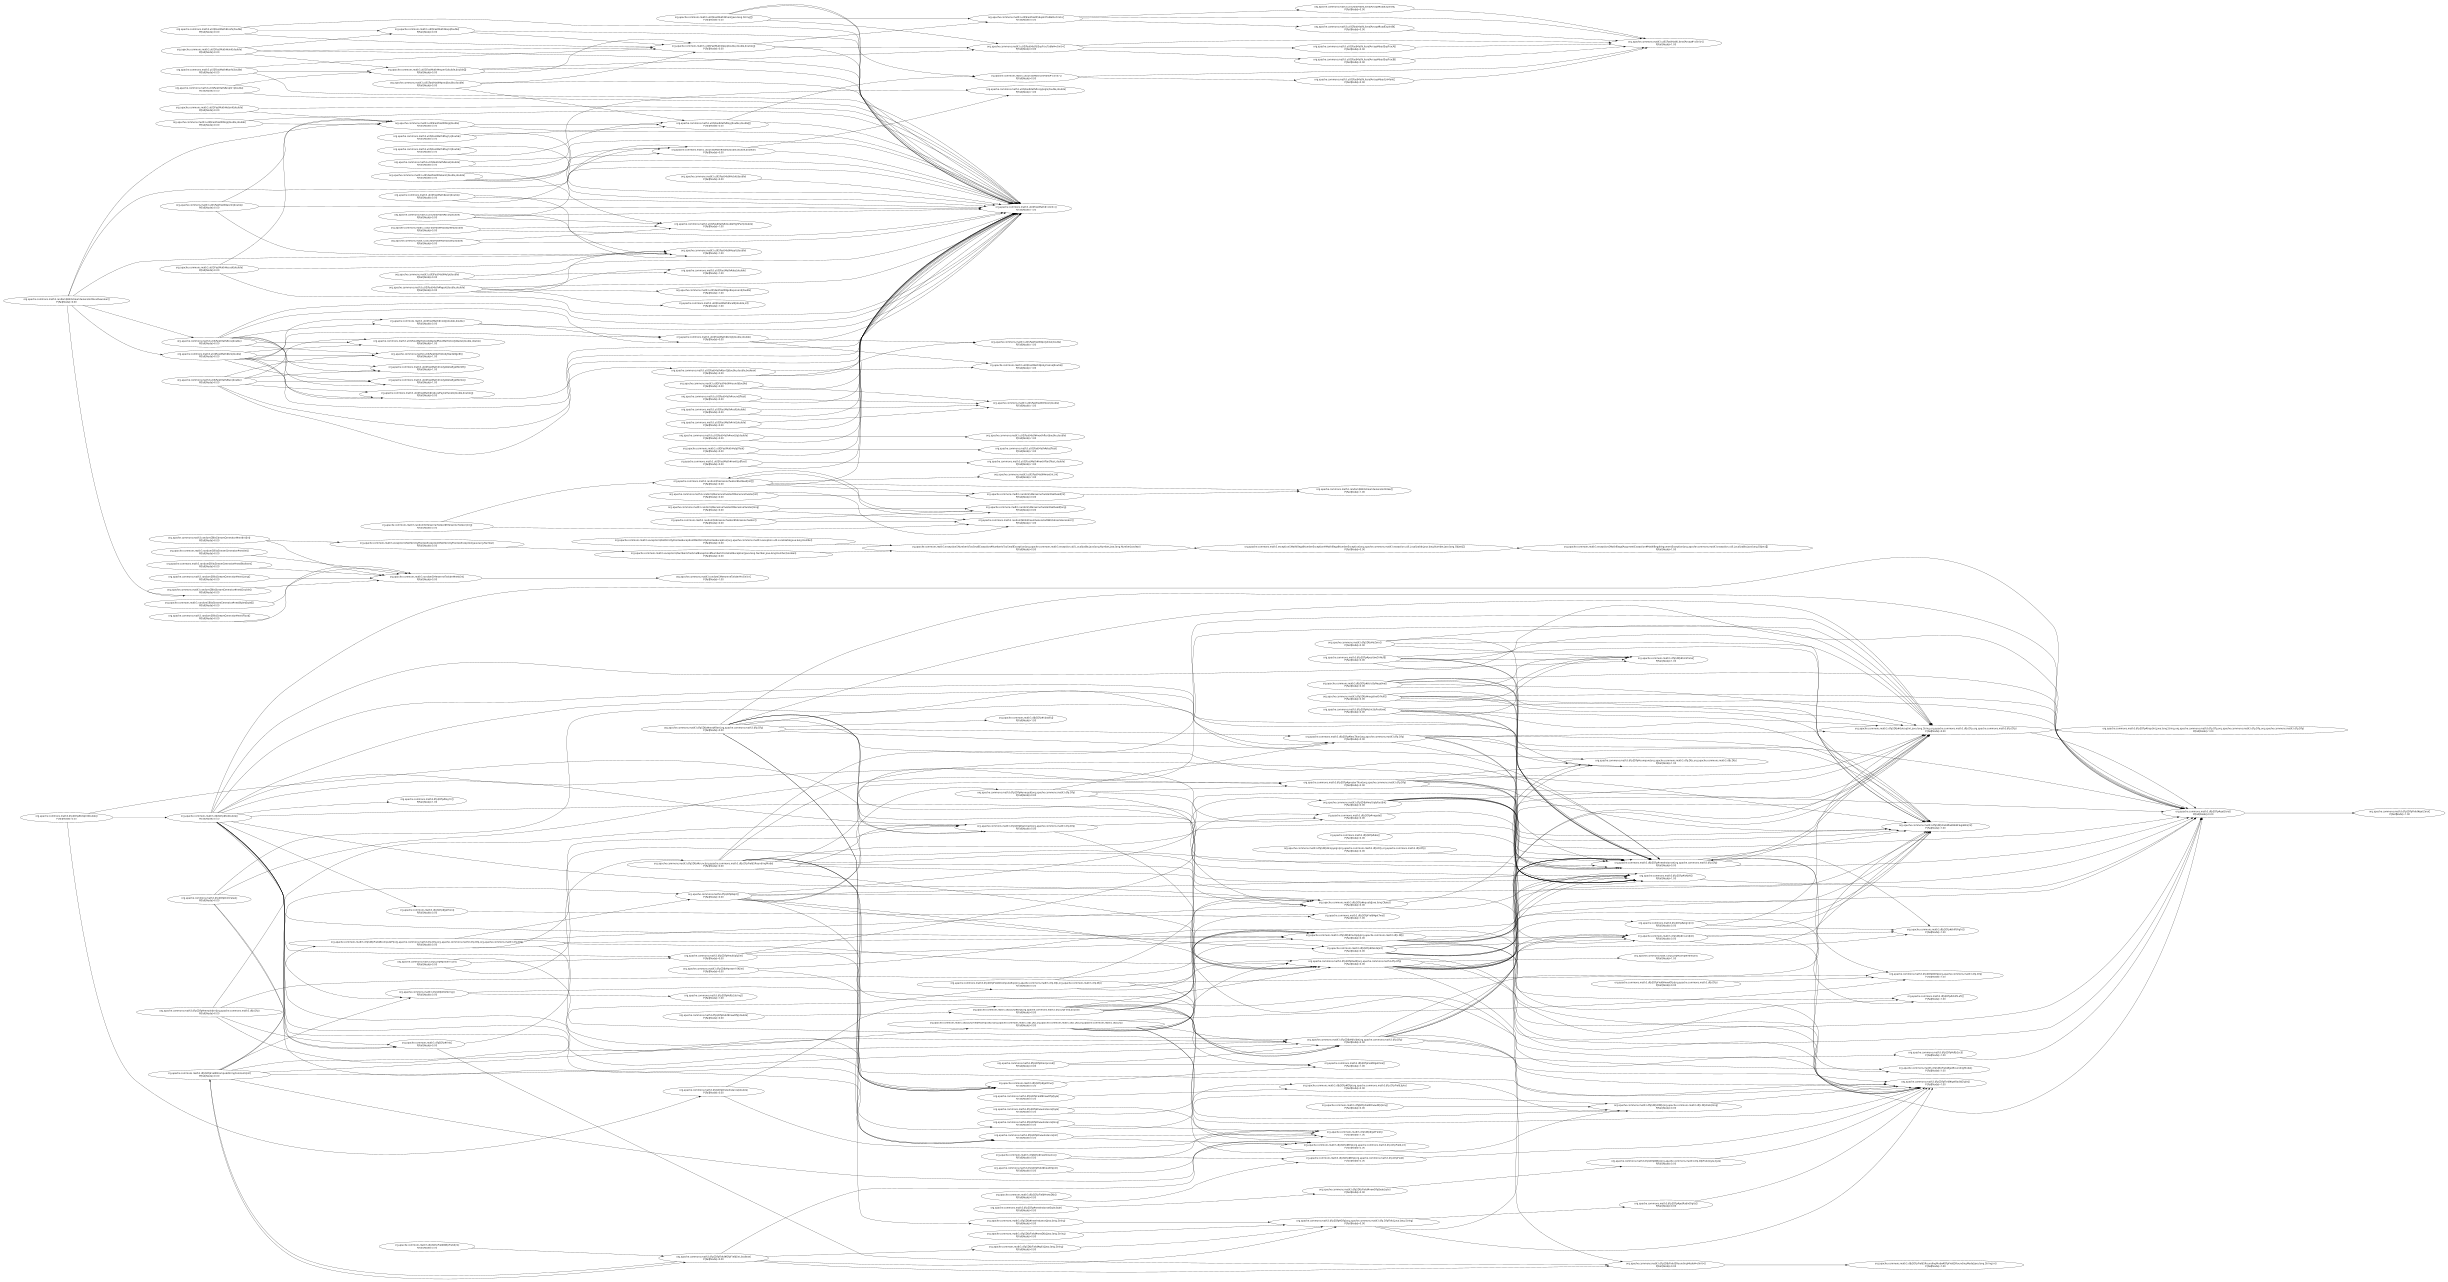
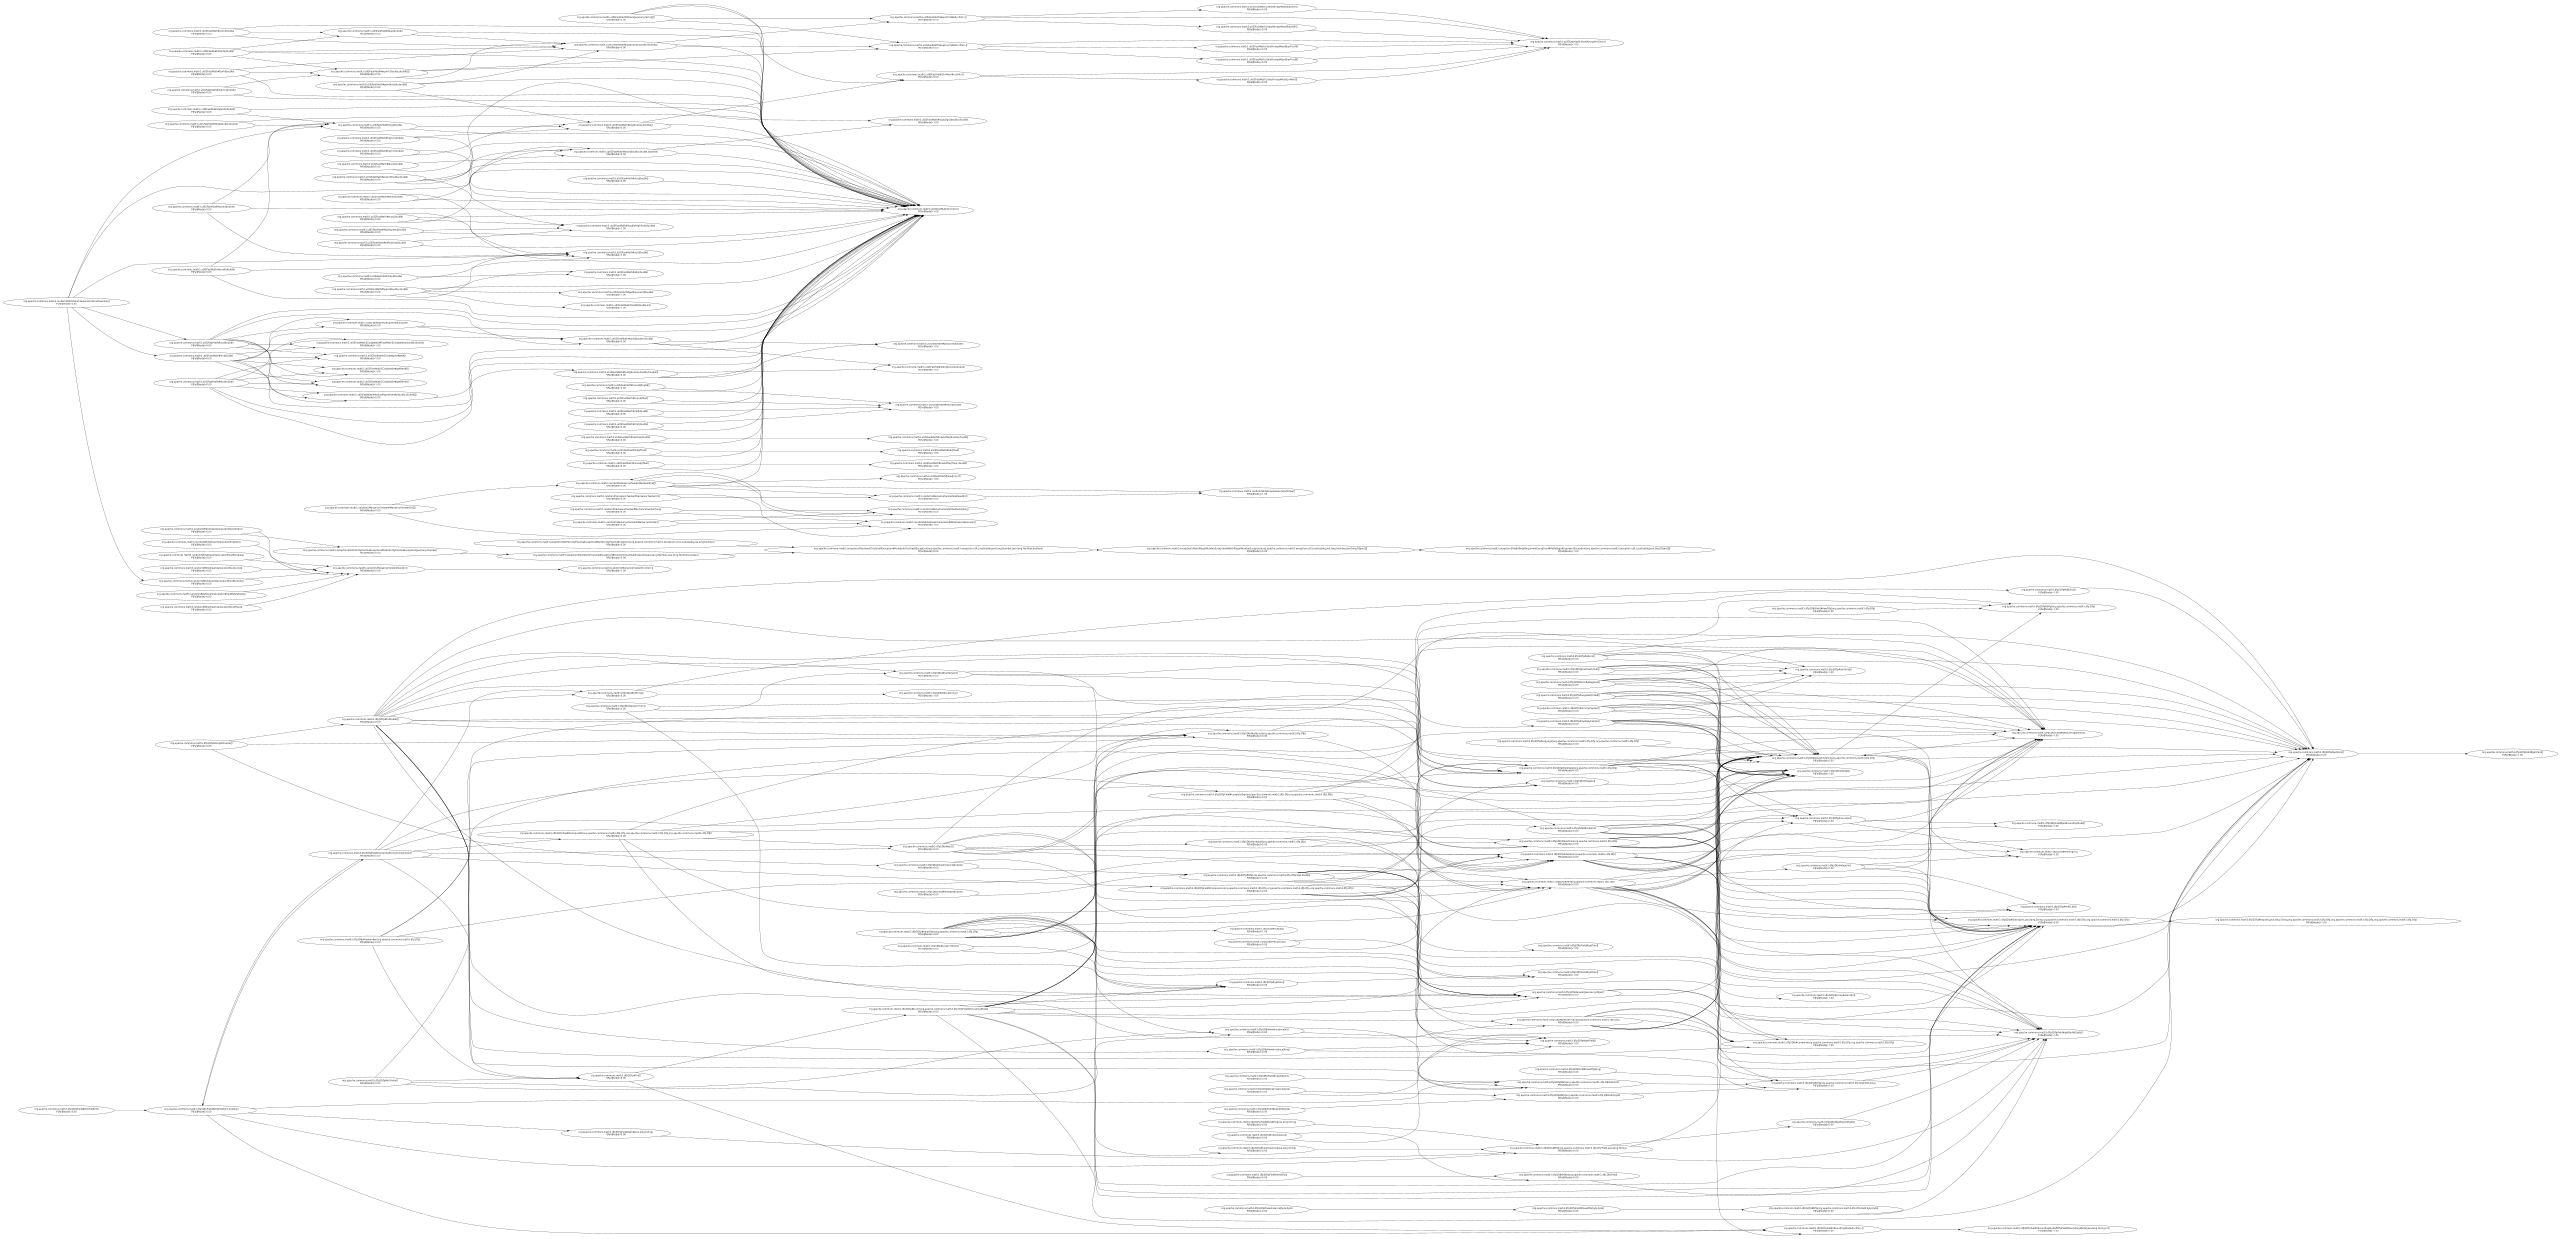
node "org.apache.commons.math3.dfp$Dfp#log10() P(Fail|Node)=1.00": removed
node "org.apache.commons.math3.dfp$Dfp#abs() P(Fail|Node)=0.00": removed
edge "org.apache.commons.math3.dfp$Dfp#isNaN() P(Fail|Node)=1.00" -> "org.apache.commons.math3.dfp$Dfp#getZero() P(Fail|Node)=0.00": now "org.apache.commons.math3.dfp$Dfp#isZero() P(Fail|Node)=0.00" -> "org.apache.commons.math3.dfp$Dfp#getZero() P(Fail|Node)=0.00"
node "org.apache.commons.math3.dfp$Dfp#getTwo() P(Fail|Node)=0.00": removed
